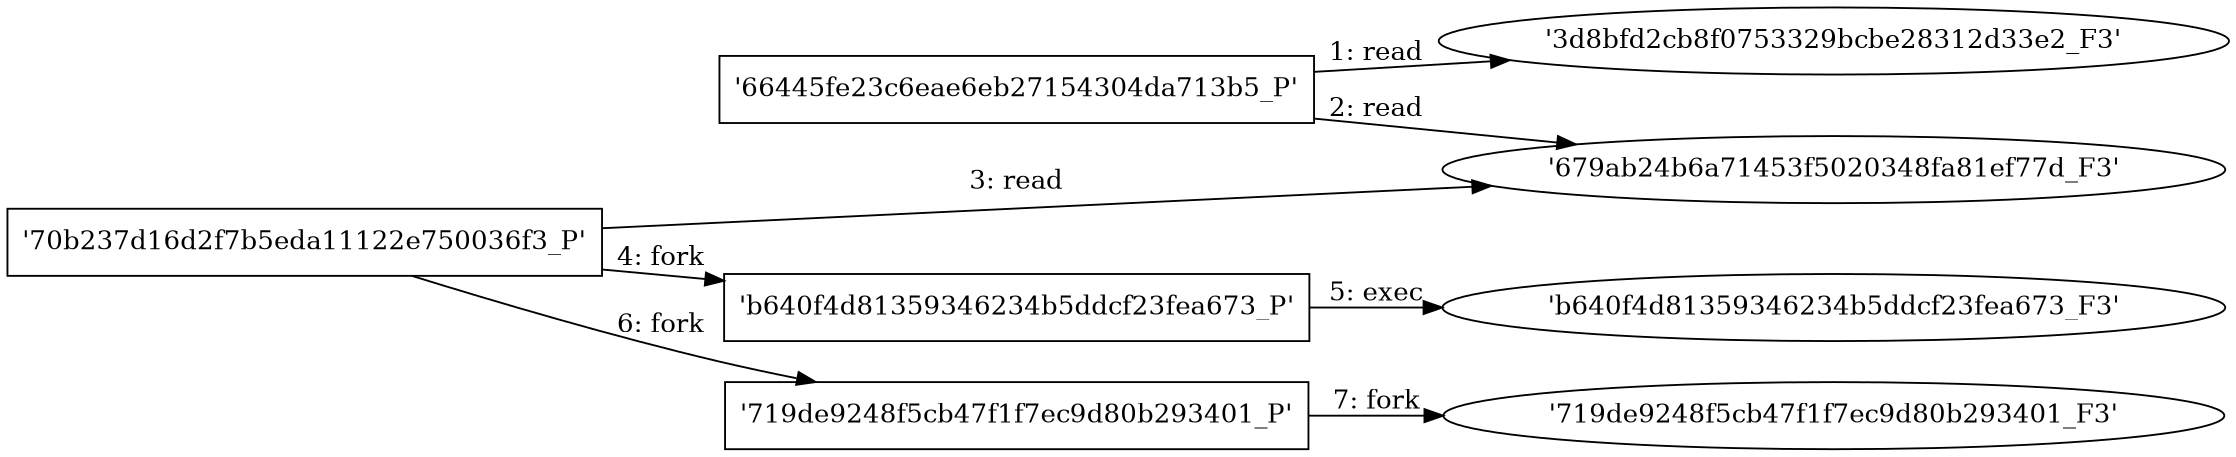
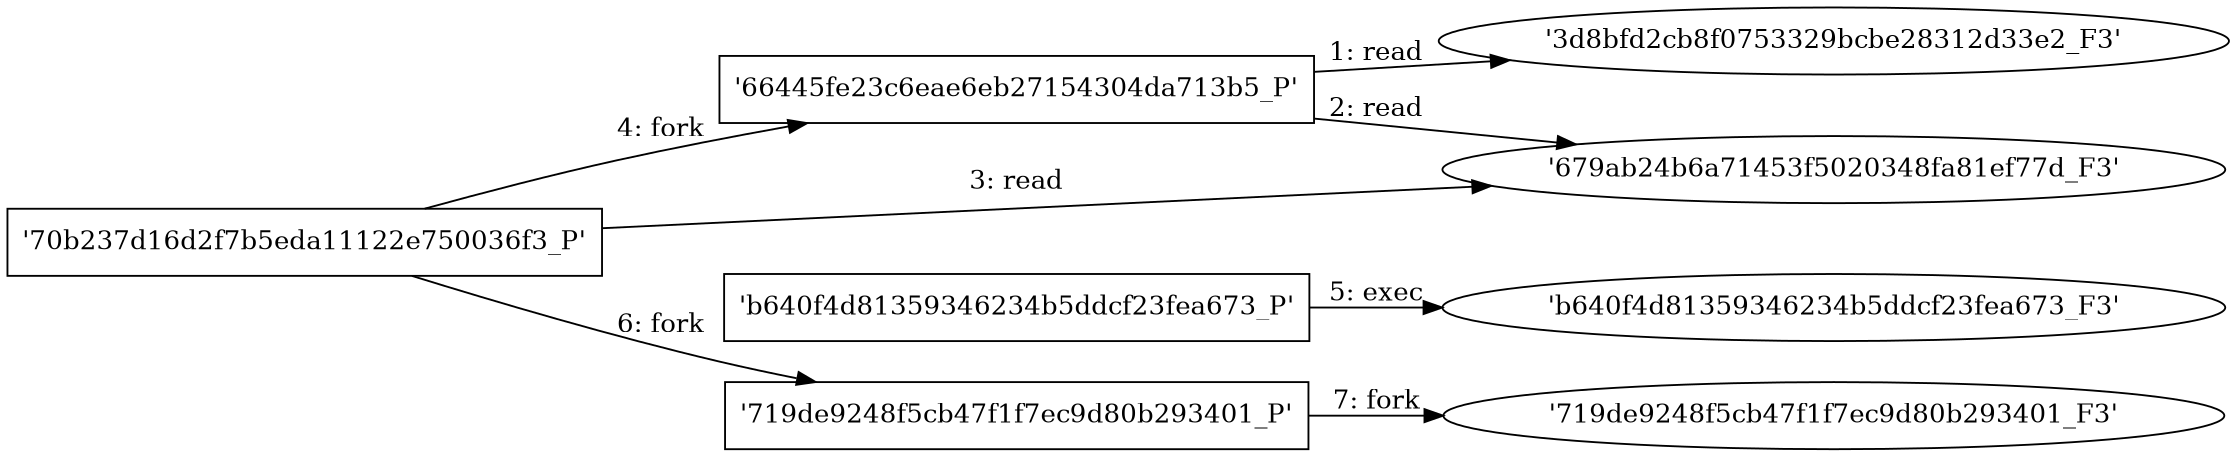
edge "'70b237d16d2f7b5eda11122e750036f3_P'" -> "'b640f4d81359346234b5ddcf23fea673_P'": now "'70b237d16d2f7b5eda11122e750036f3_P'" -> "'66445fe23c6eae6eb27154304da713b5_P'"
